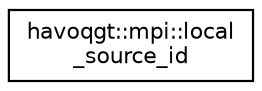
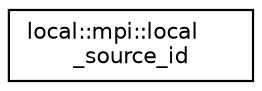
node "havoqgt::mpi::local _source_id": label "havoqgt::mpi::local _source_id" -> "local::mpi::local _source_id"
